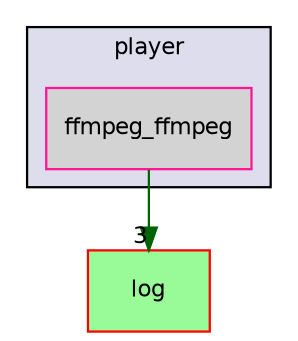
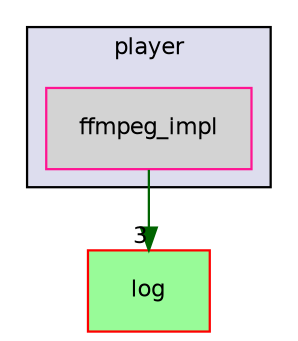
node "ffmpeg_ffmpeg": label "ffmpeg_ffmpeg" -> "ffmpeg_impl"
